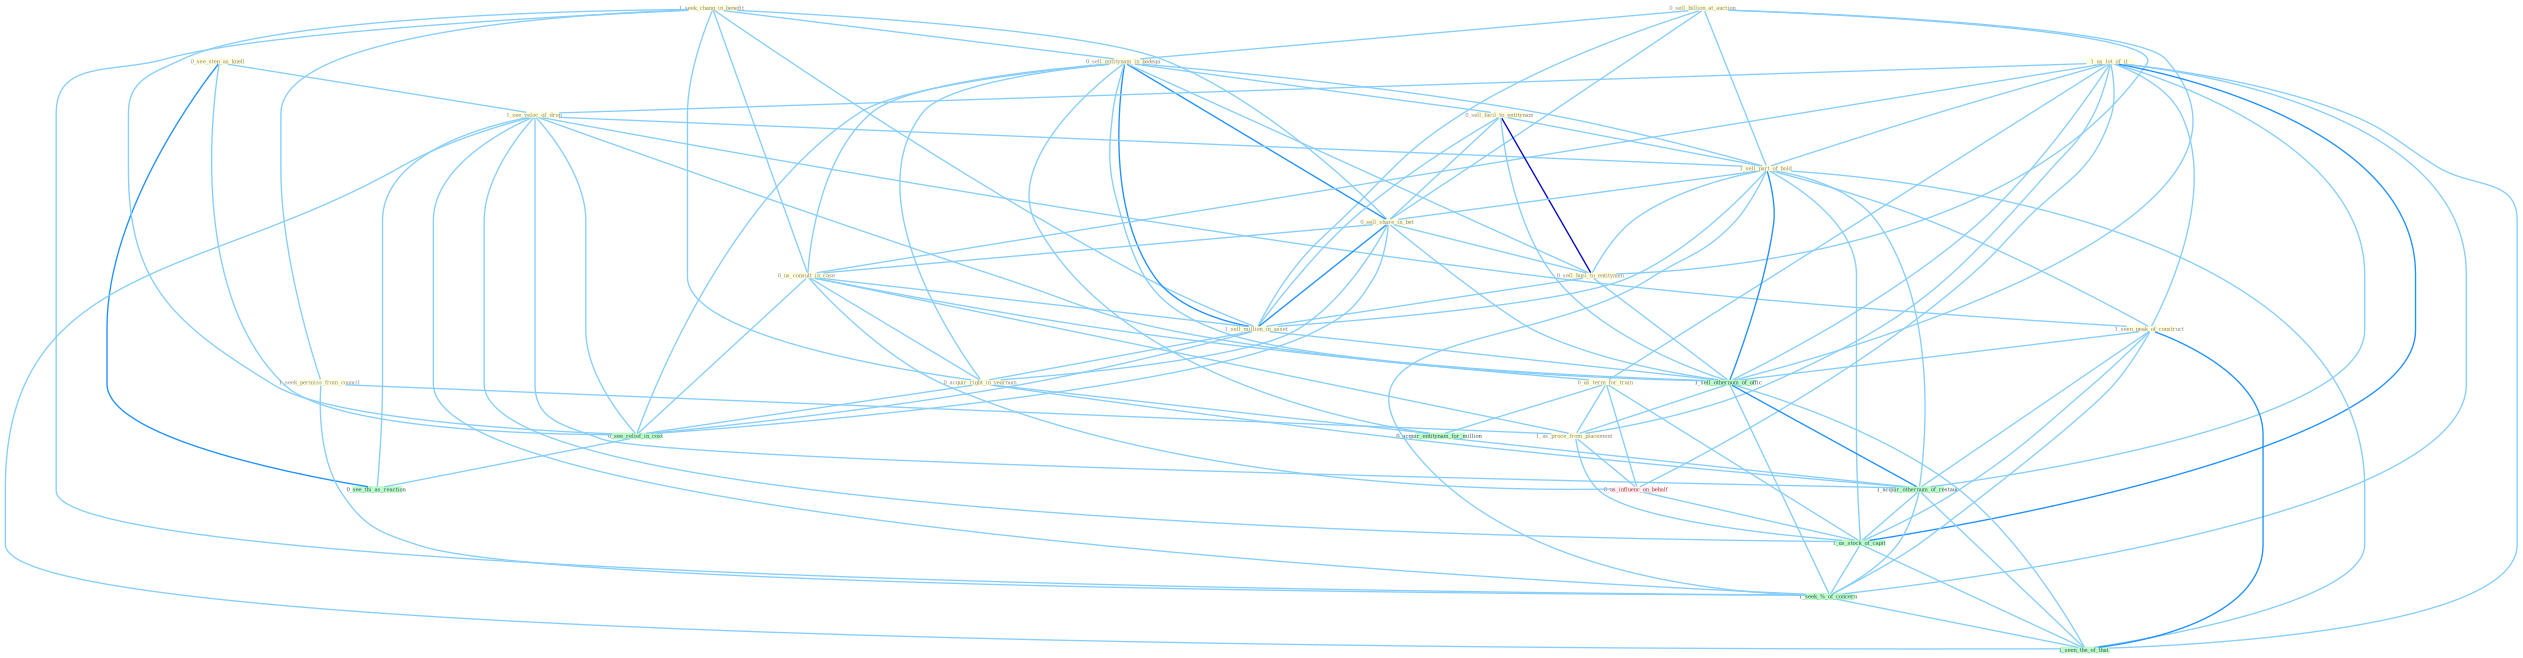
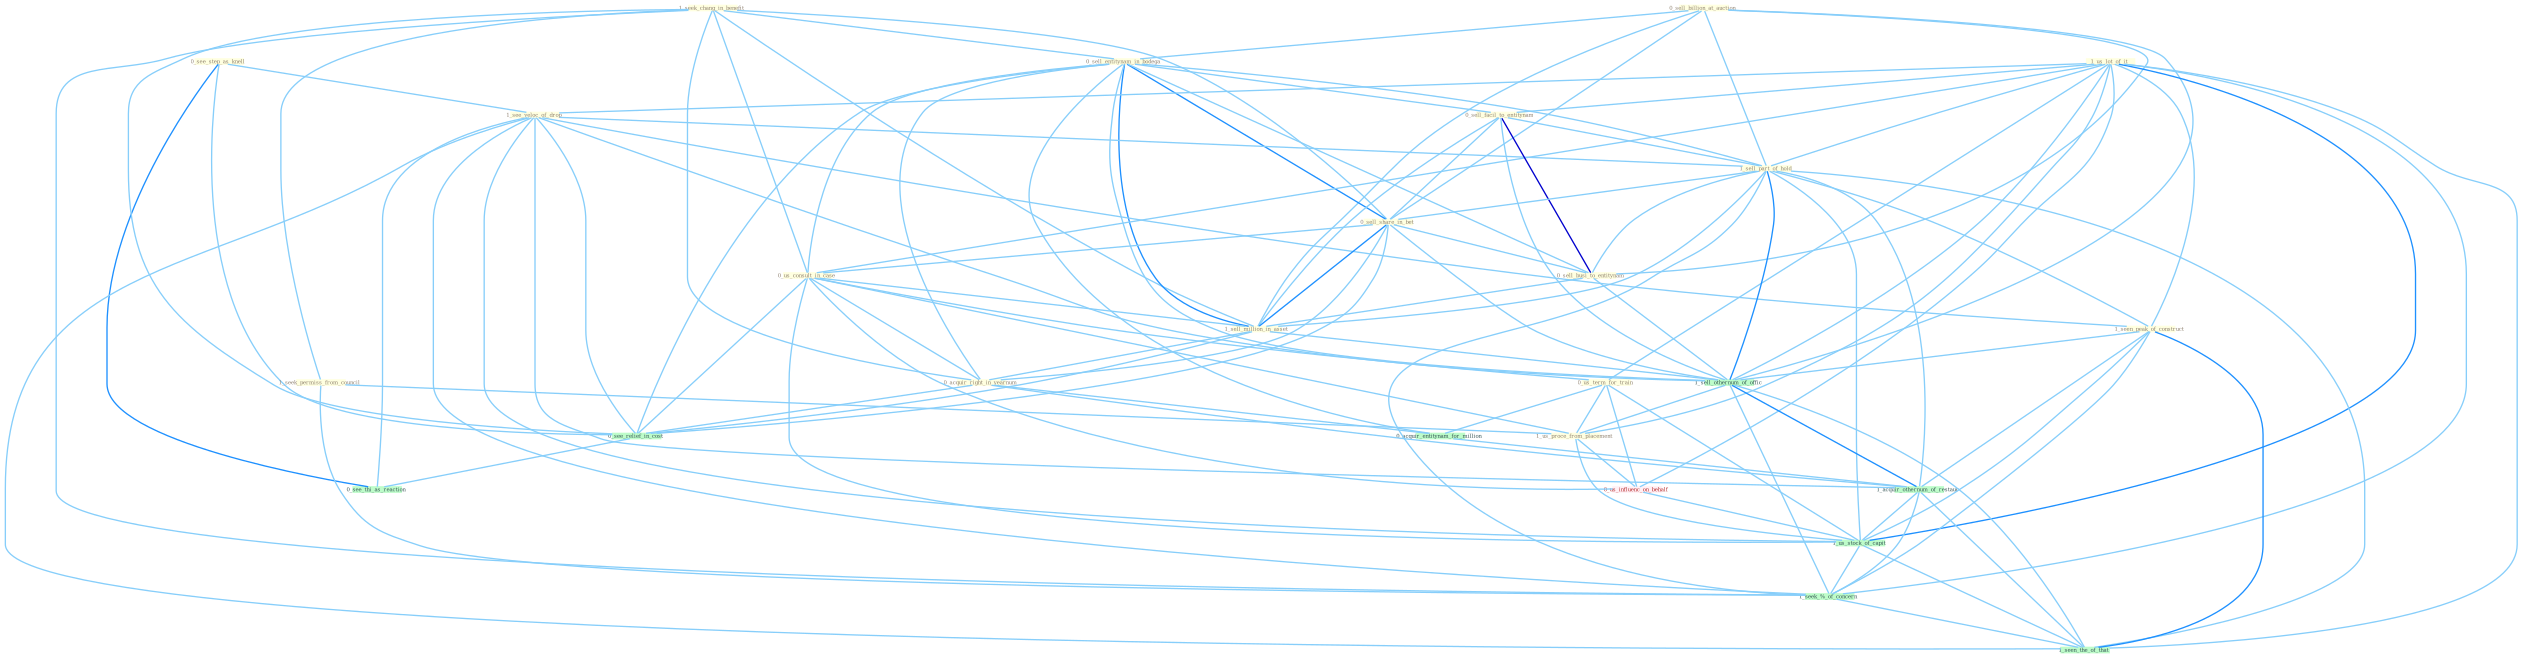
edge "1_us_lot_of_it" -- "1_acquir_othernum_of_restaur": now "1_us_lot_of_it" -- "0_sell_facil_to_entitynam"
edge "0_us_consult_in_case" -- "1_us_stock_of_capit": added
